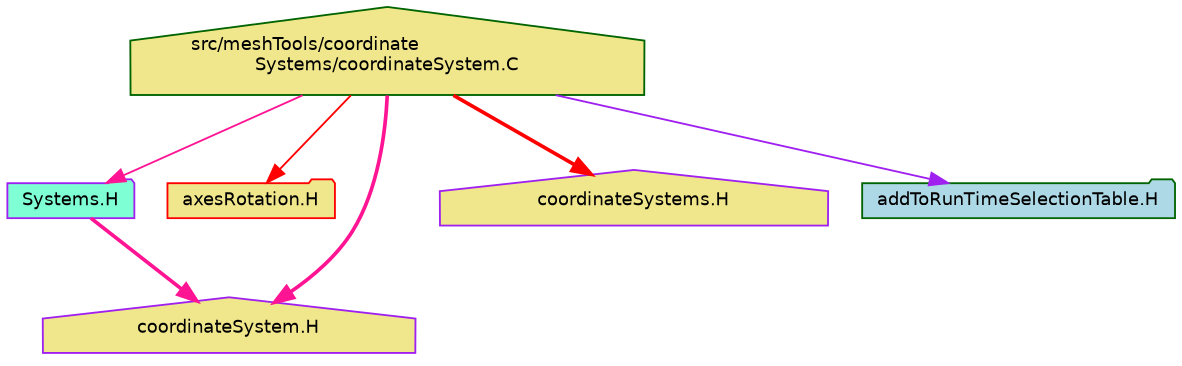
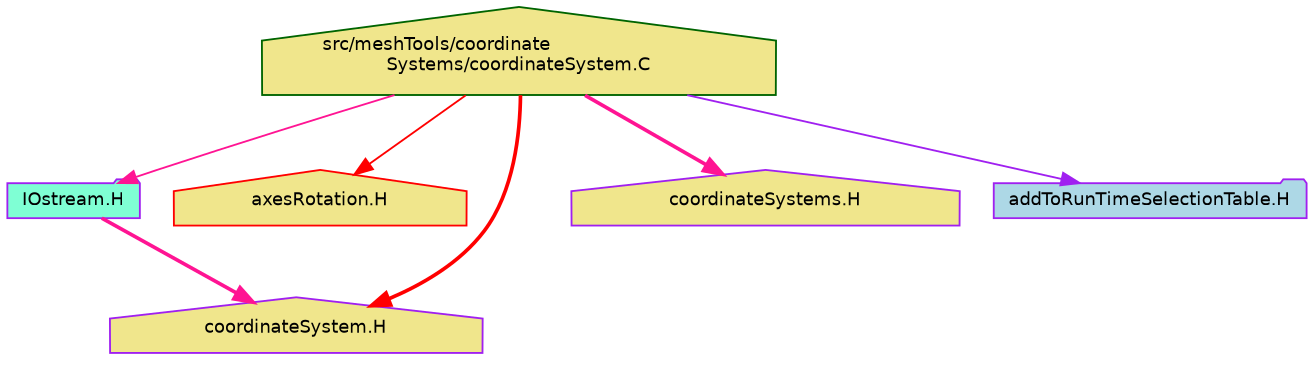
edge "src/meshTools/coordinate Systems/coordinateSystem.C" -> "coordinateSystems.H": color red -> deeppink
node "Systems.H": label "Systems.H" -> "IOstream.H"
node "axesRotation.H": shape folder -> house
node "addToRunTimeSelectionTable.H": color darkgreen -> purple
edge "src/meshTools/coordinate Systems/coordinateSystem.C" -> "coordinateSystem.H": color deeppink -> red
